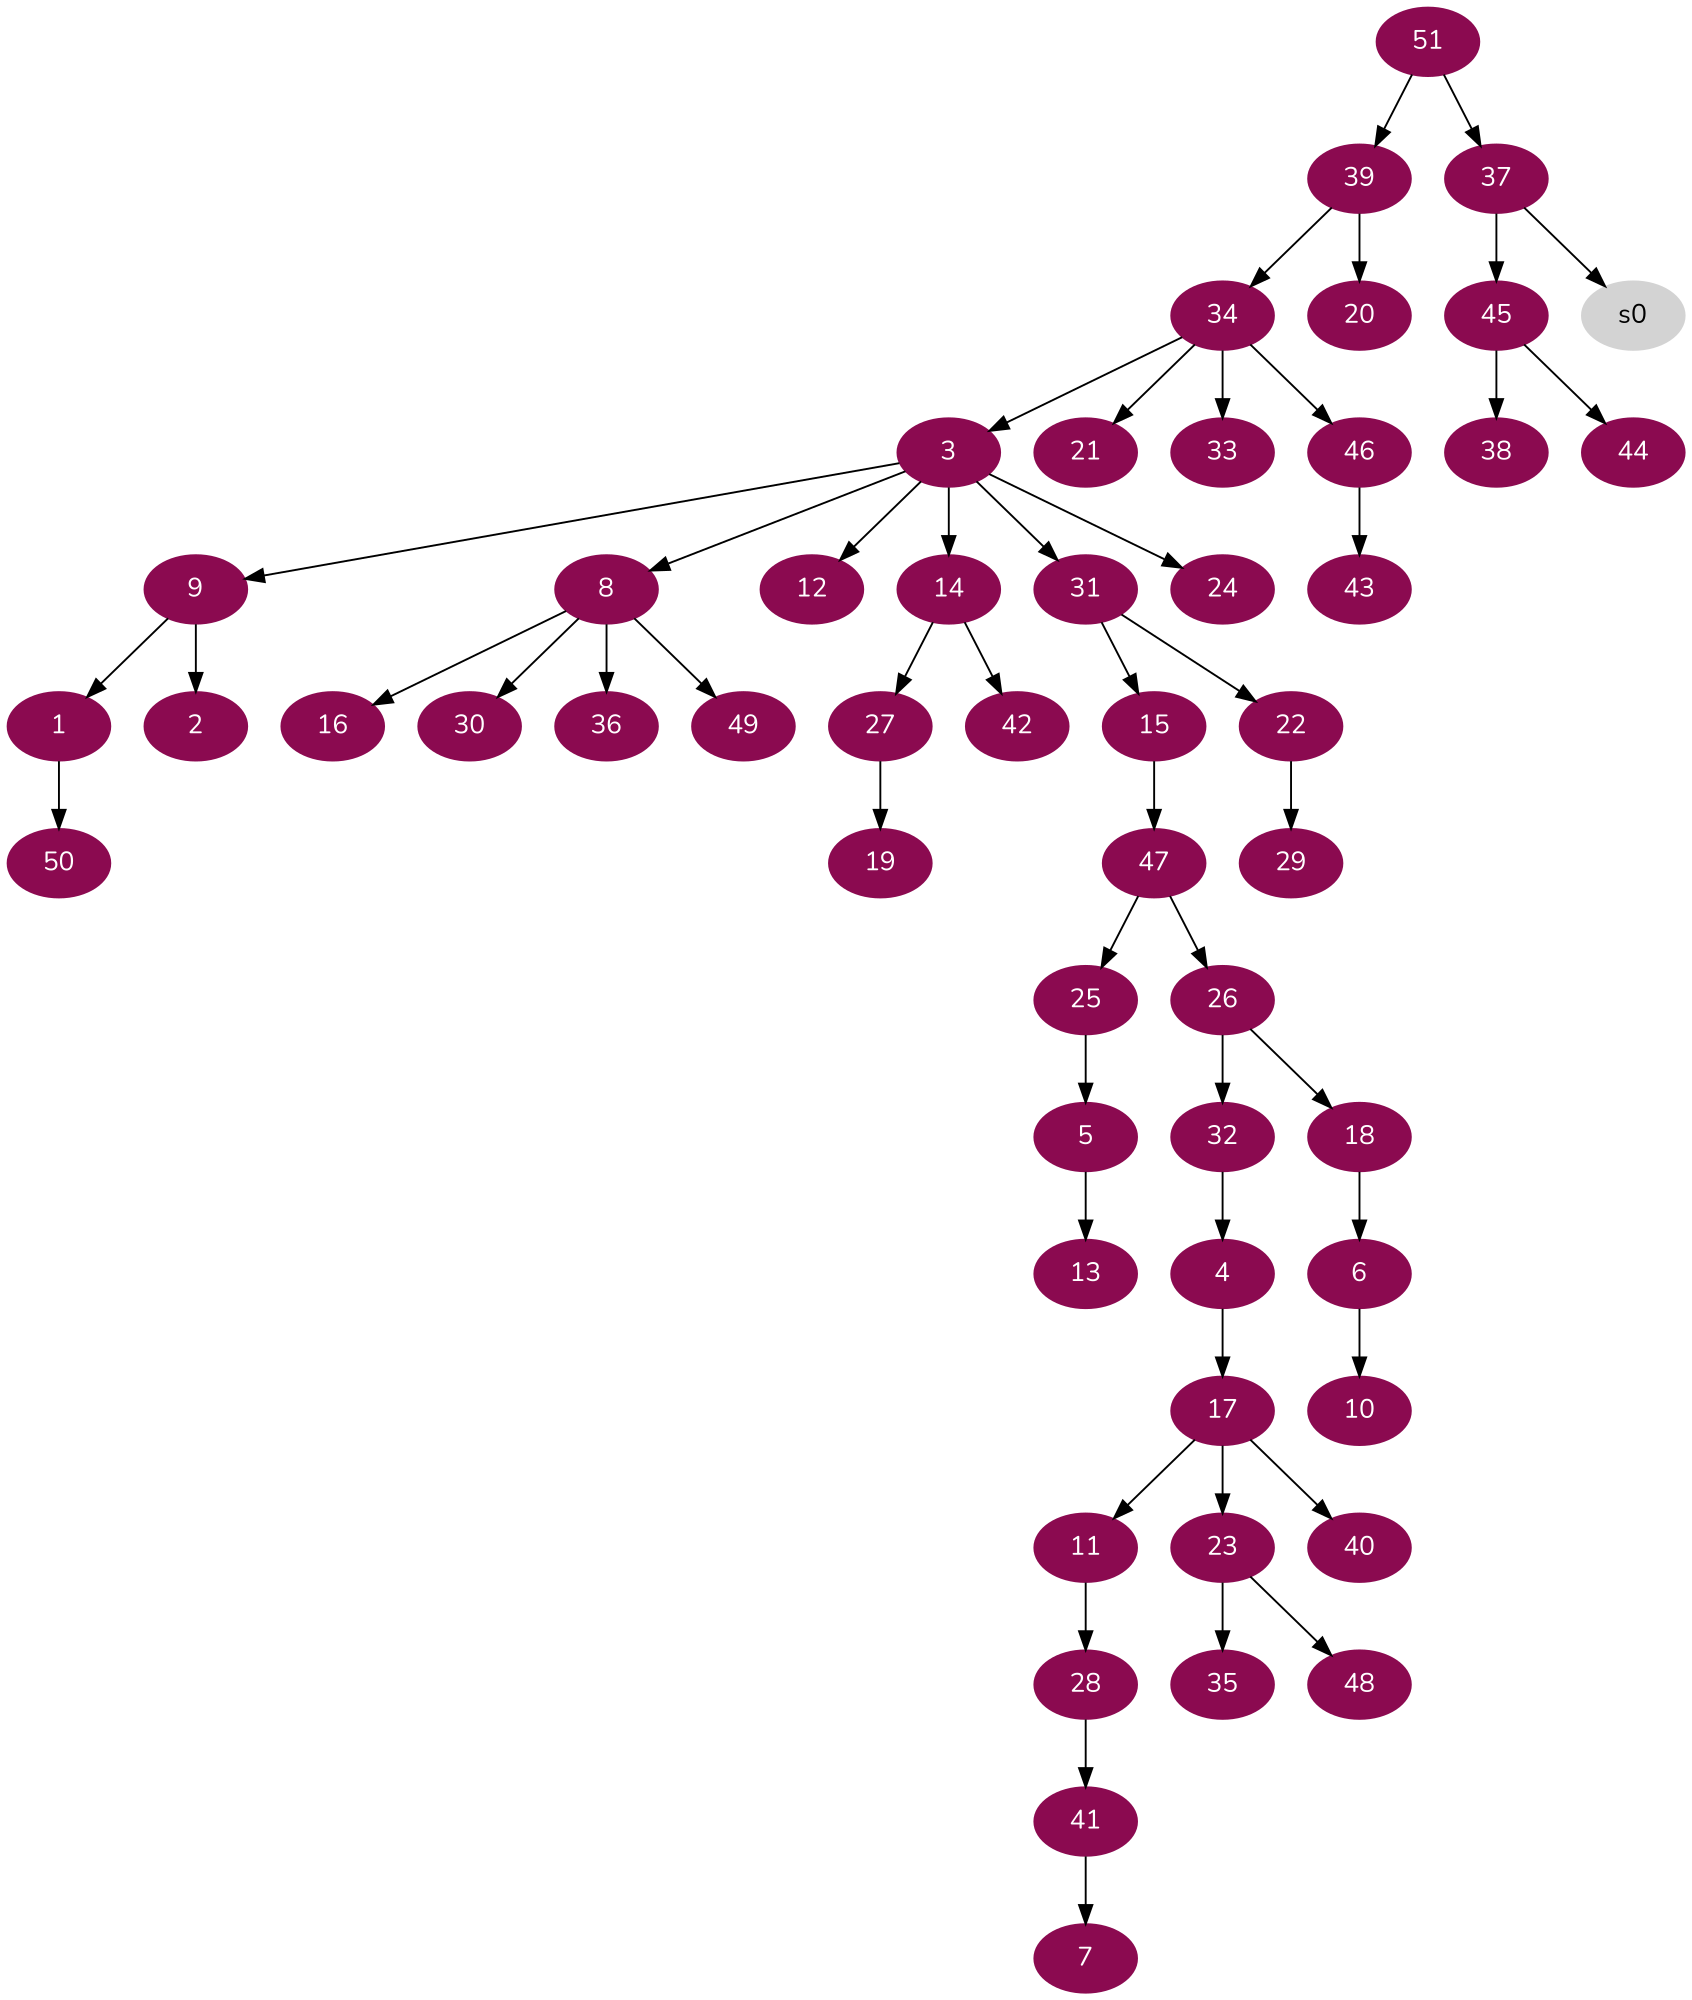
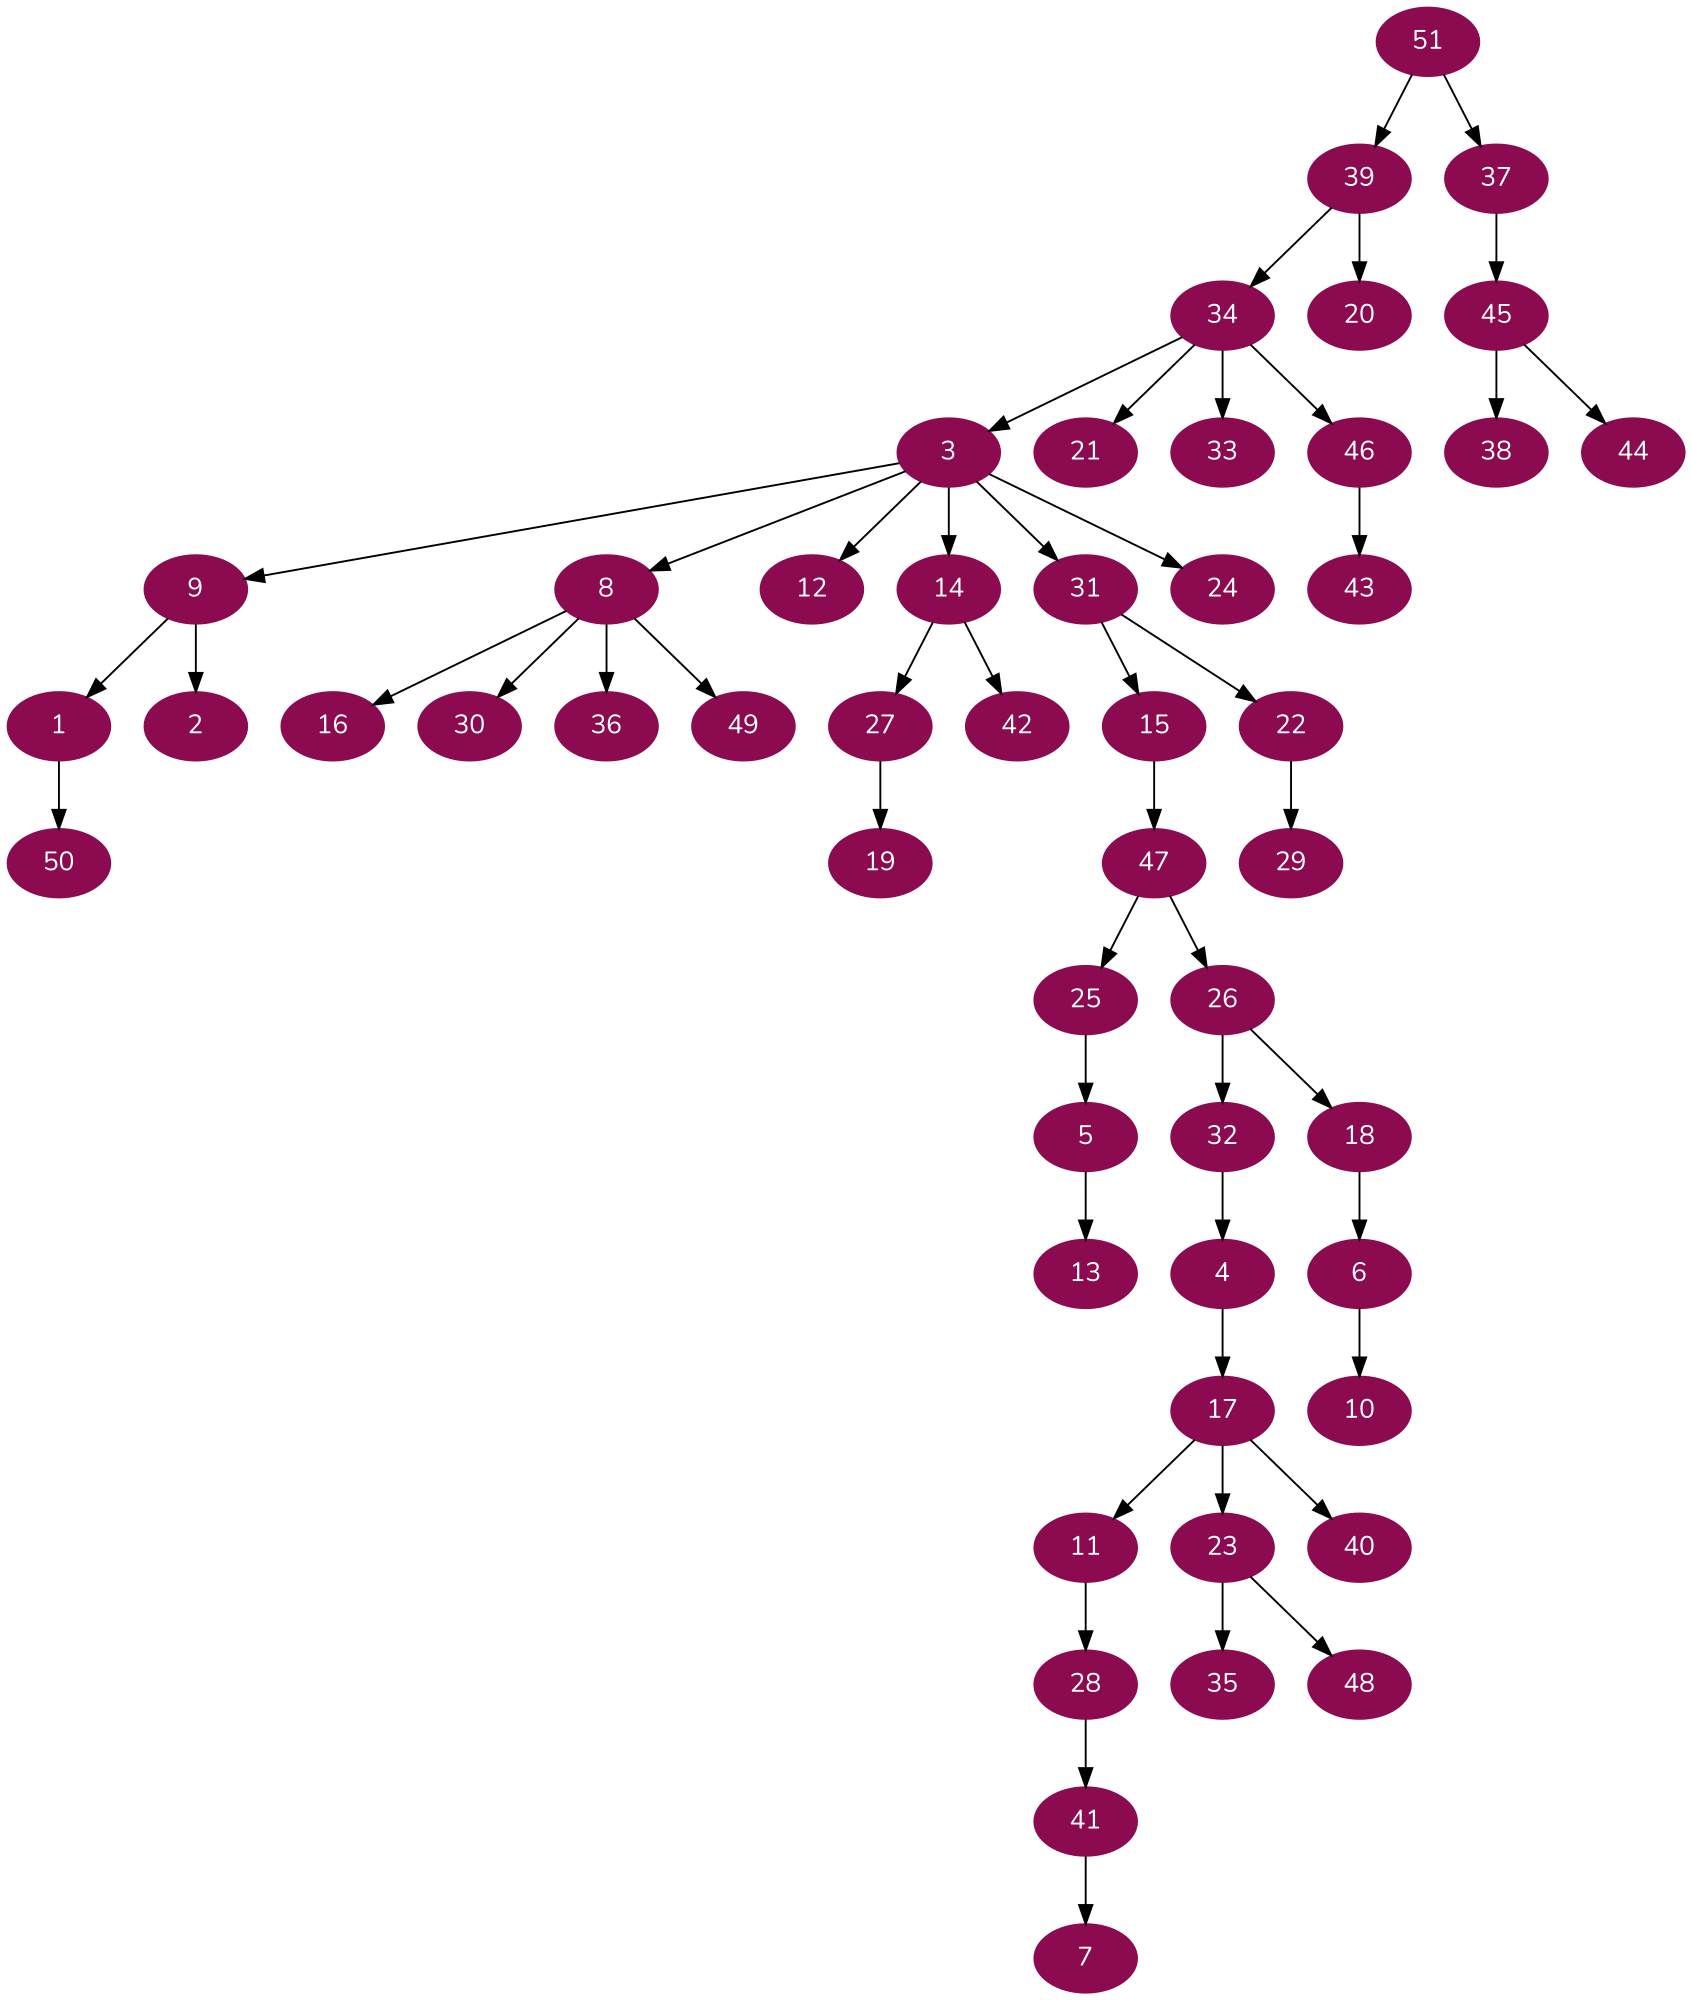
node "s0": removed
